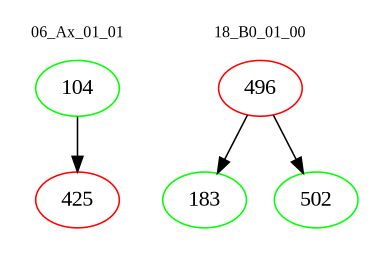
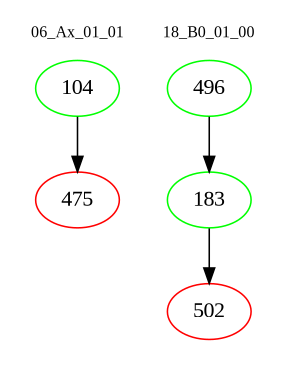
node "496": color red -> green
edge "496" -> "502": now "183" -> "502"
node "425": label "425" -> "475"
node "502": color green -> red
